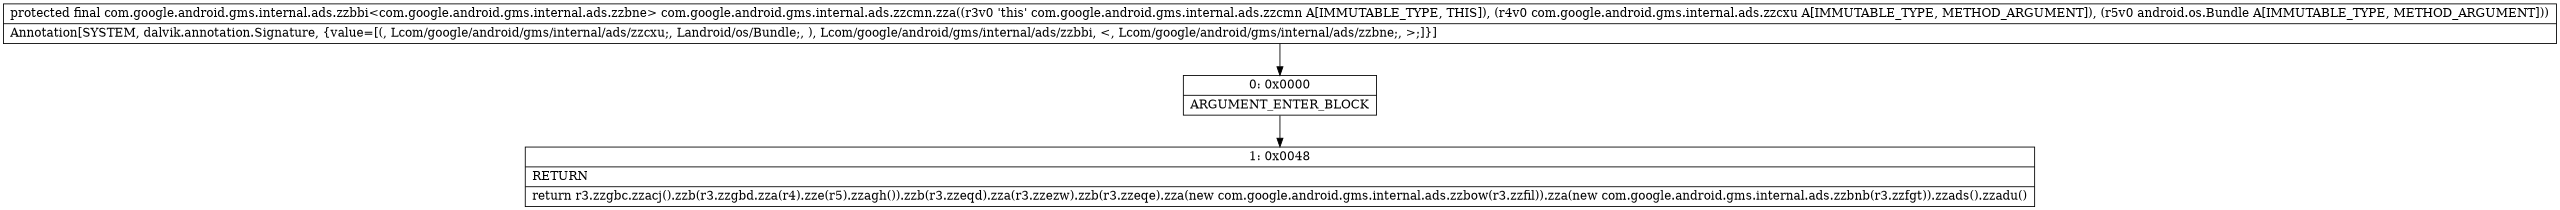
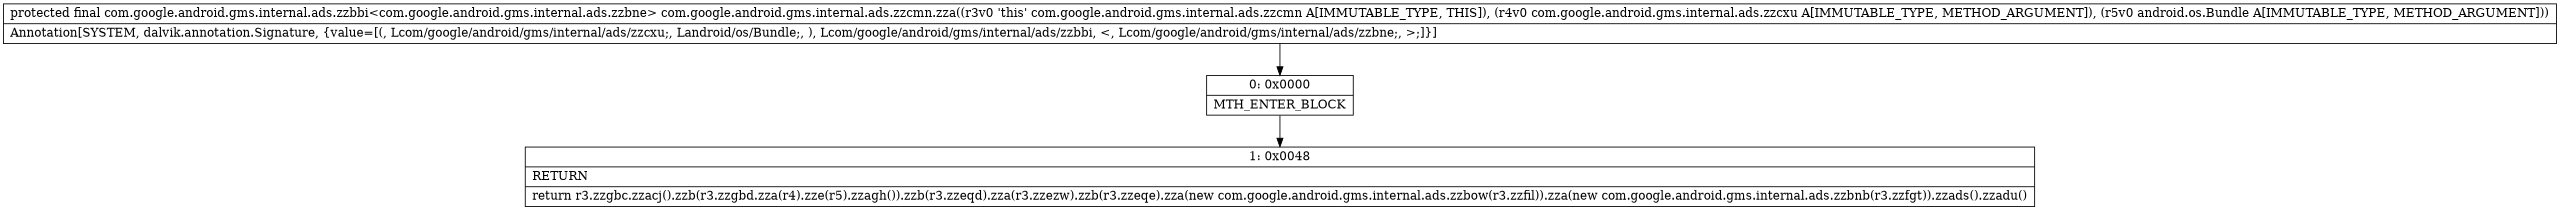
node "0: 0x0000": text "ARGUMENT_ENTER_BLOCK" -> "MTH_ENTER_BLOCK"
